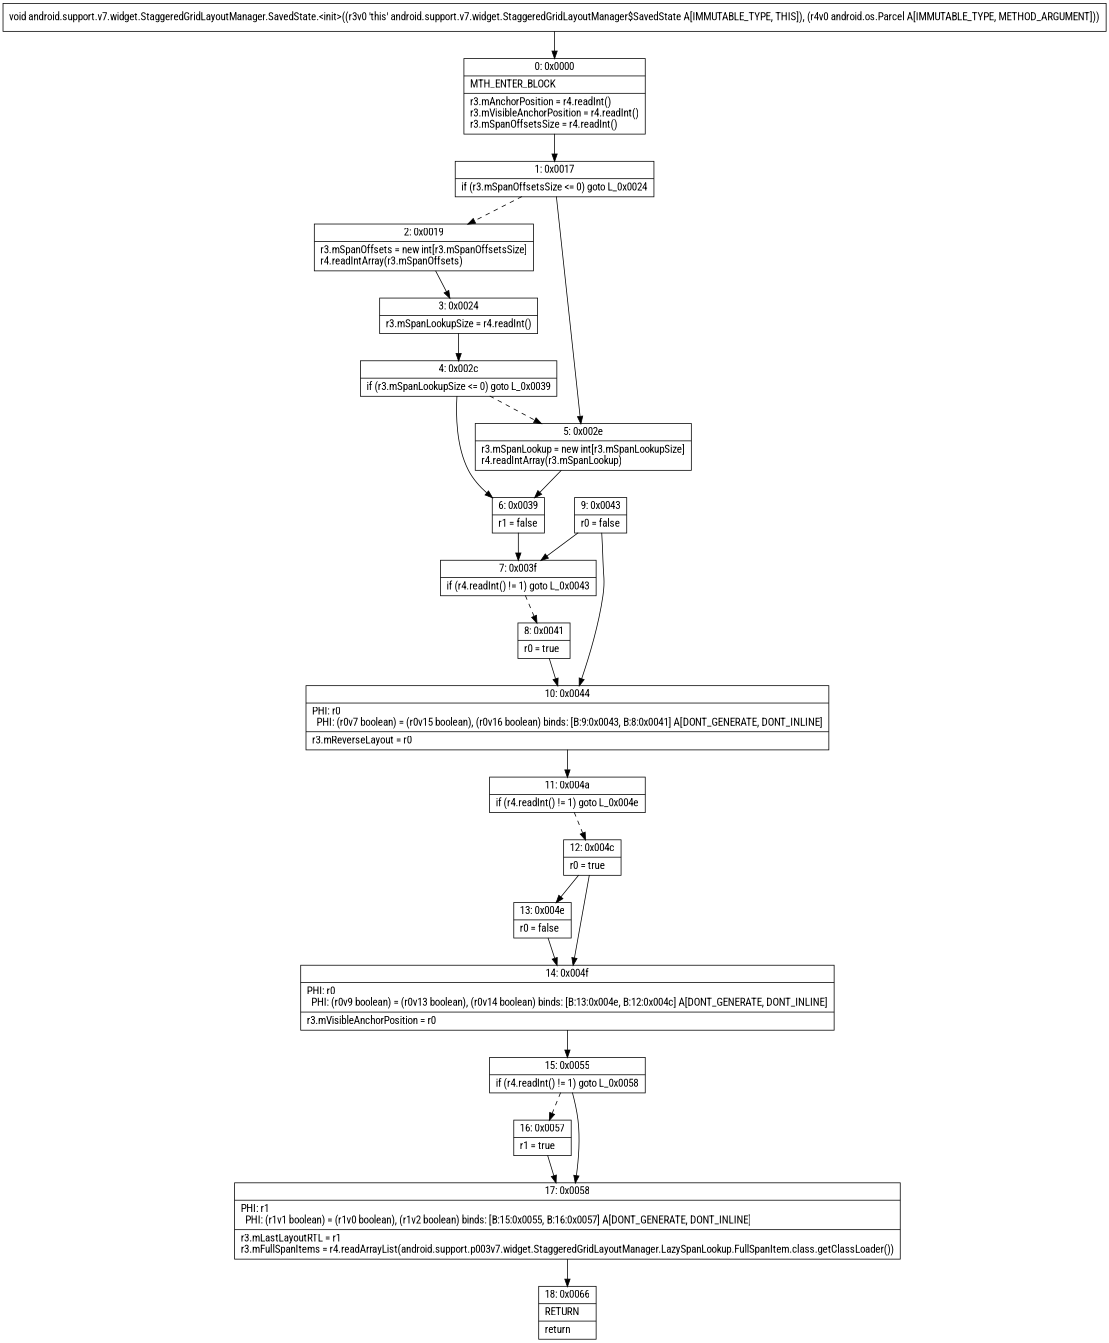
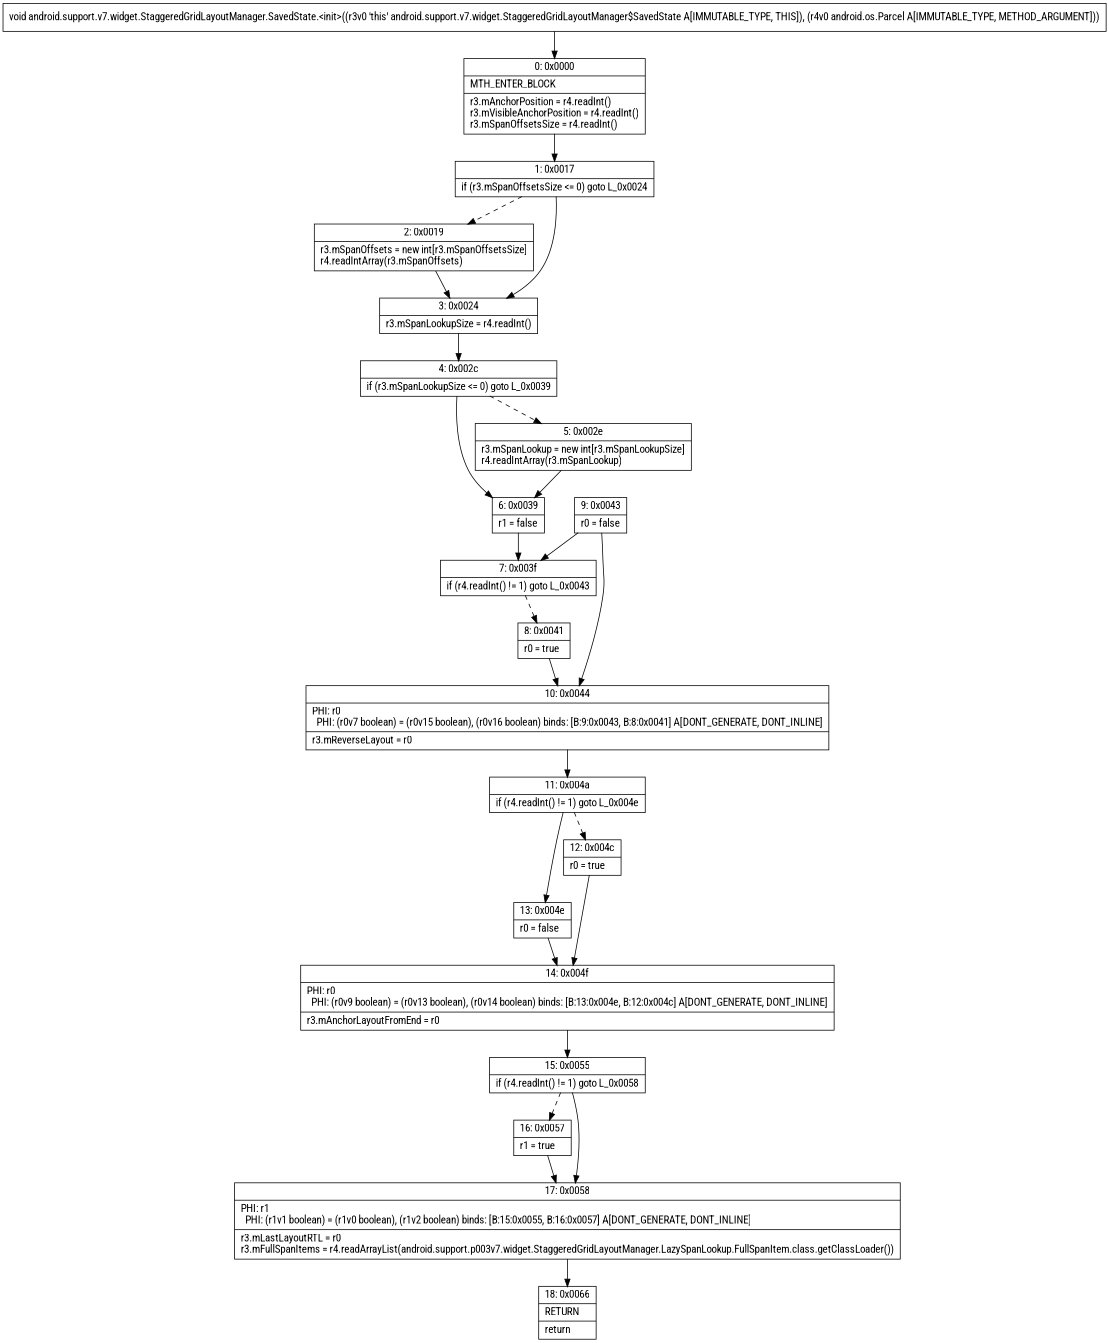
edge "1: 0x0017" -> "5: 0x002e": now "1: 0x0017" -> "3: 0x0024"
edge "12: 0x004c" -> "13: 0x004e": now "11: 0x004a" -> "13: 0x004e"
node "14: 0x004f": text "r3.mVisibleAnchorPosition = r0" -> "r3.mAnchorLayoutFromEnd = r0"
node "17: 0x0058": text "r3.mLastLayoutRTL = r1" -> "r3.mLastLayoutRTL = r0"
